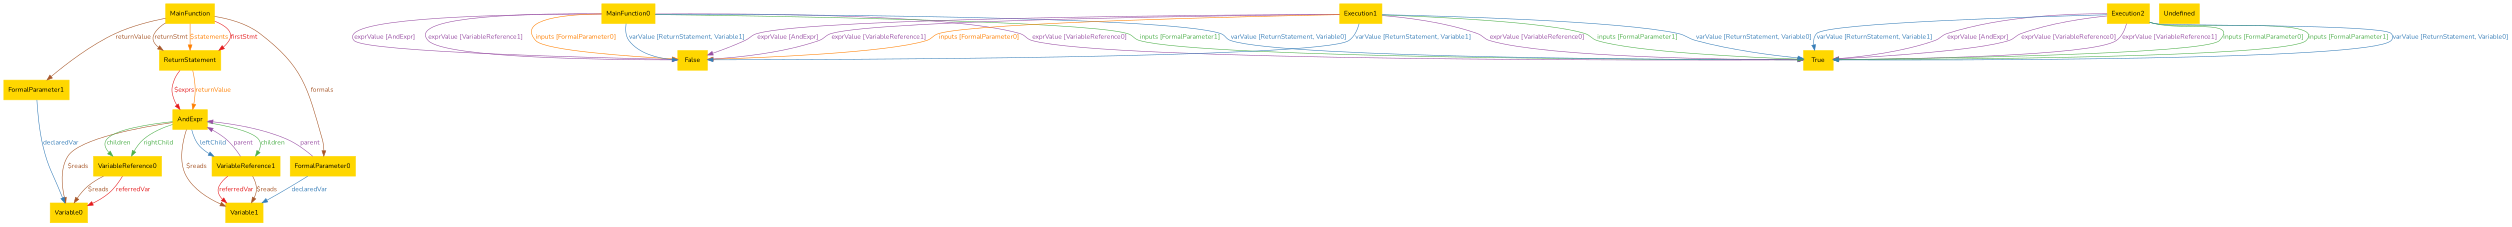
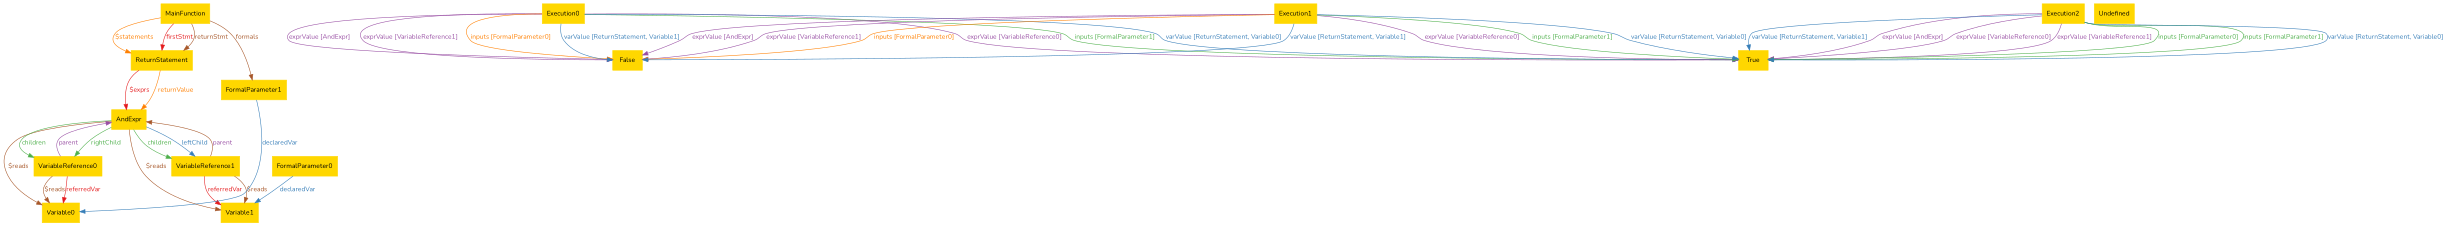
node "MainFunction0": label "MainFunction0" -> "Execution0"
edge "MainFunction" -> "FormalParameter1": label "returnValue" -> "formals"
edge "MainFunction" -> "FormalParameter0": removed, label "formals"
edge "FormalParameter0" -> "AndExpr": now "VariableReference0" -> "AndExpr"
edge "VariableReference1" -> "AndExpr": color #984ea3 -> #a65628
